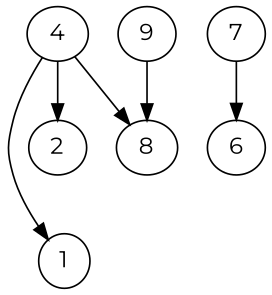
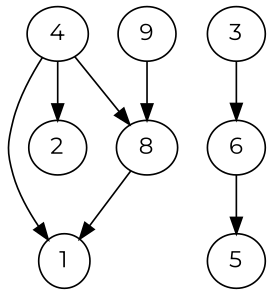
node "7": label "7" -> "3"
edge "8" -> "1": added
node "5": added
